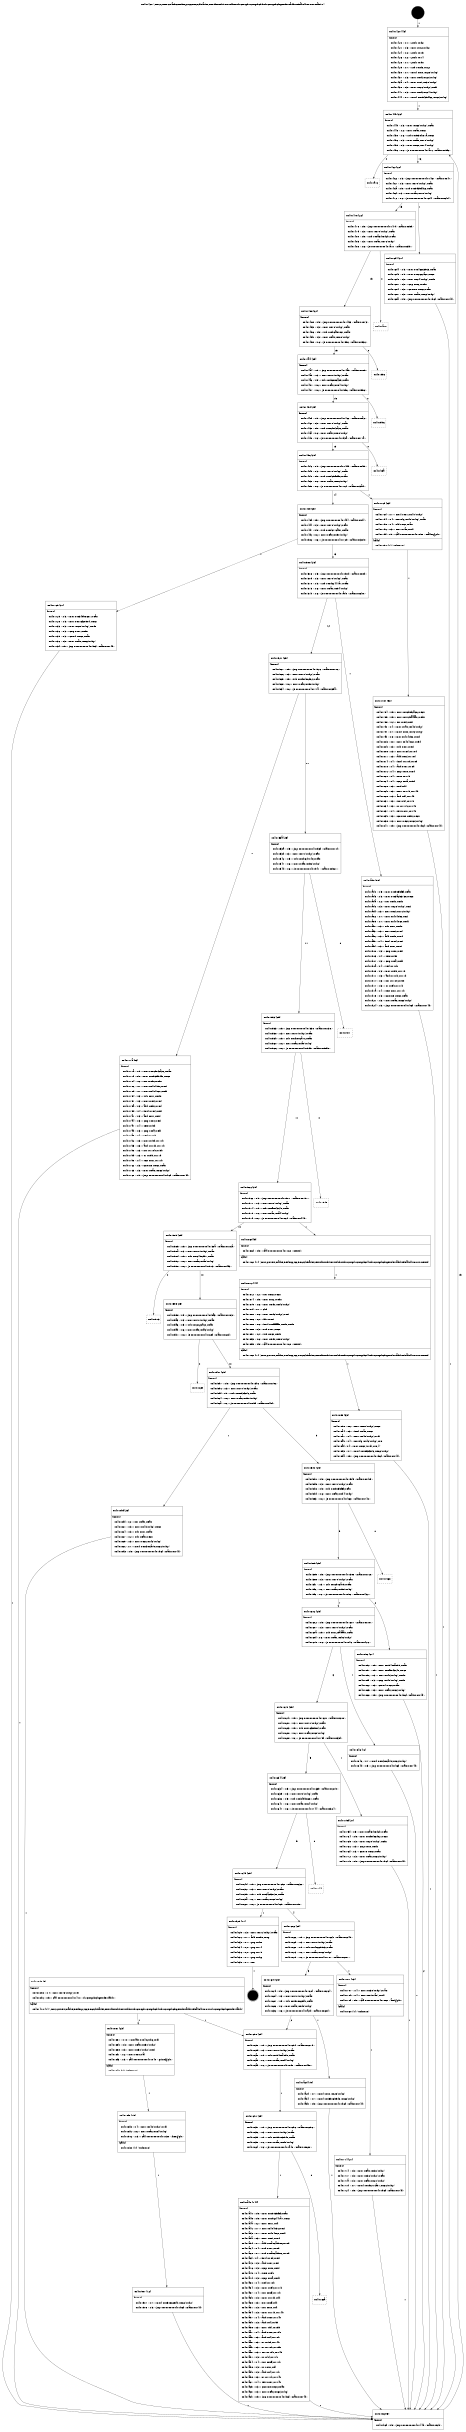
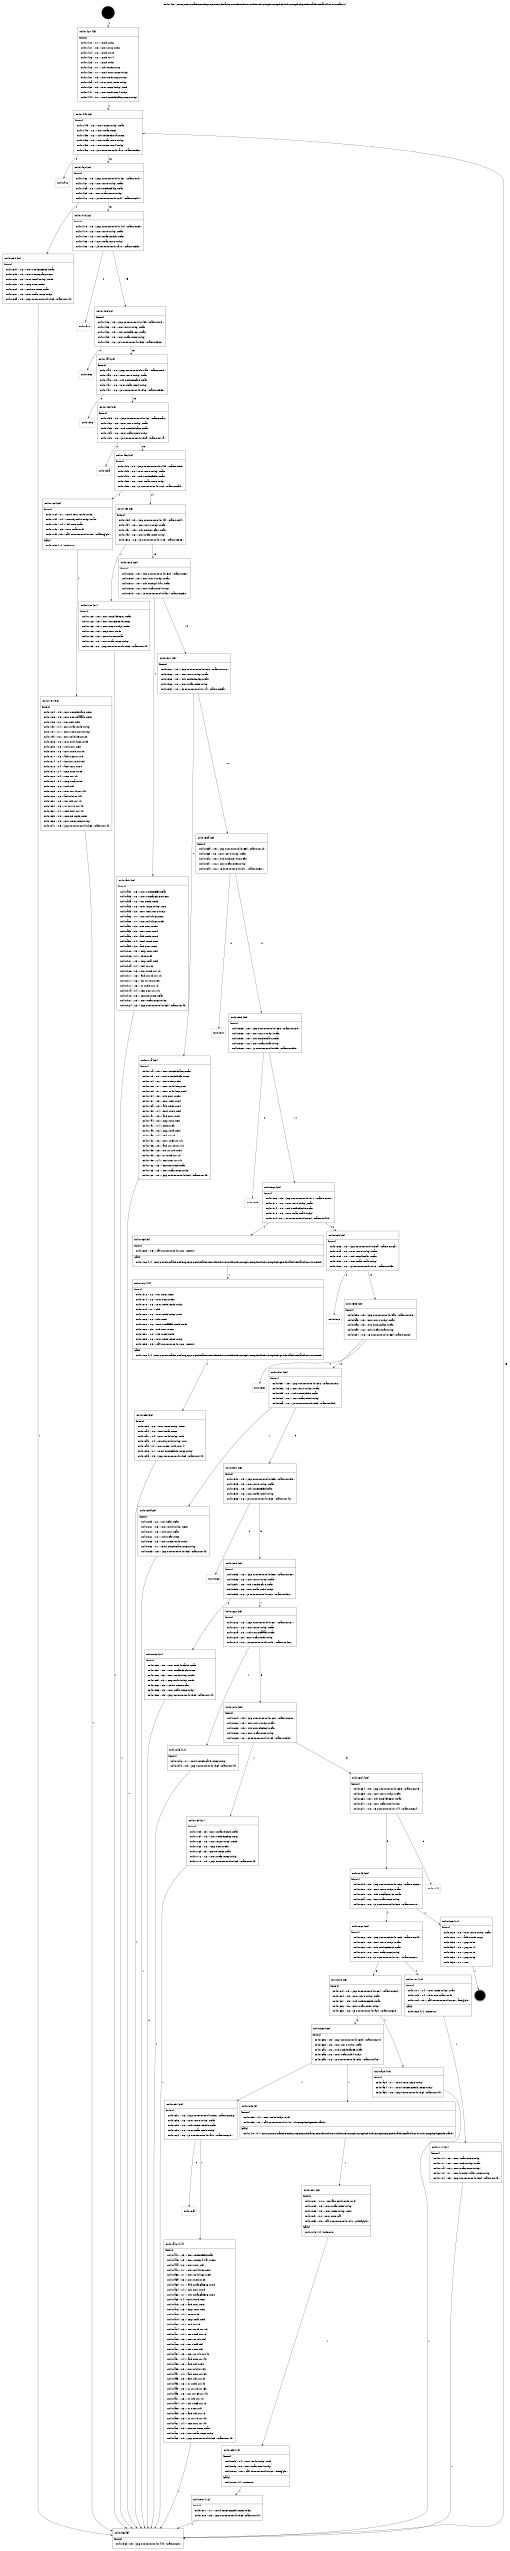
edge "0x4018d8 [9]" -> "0x401698 [25]": reversed
